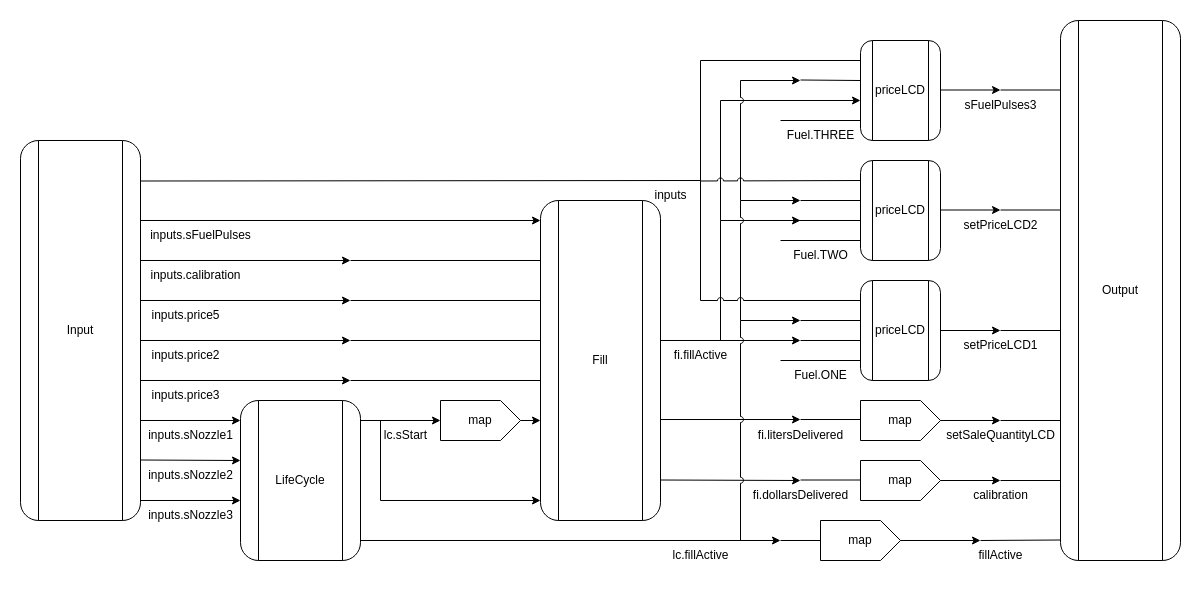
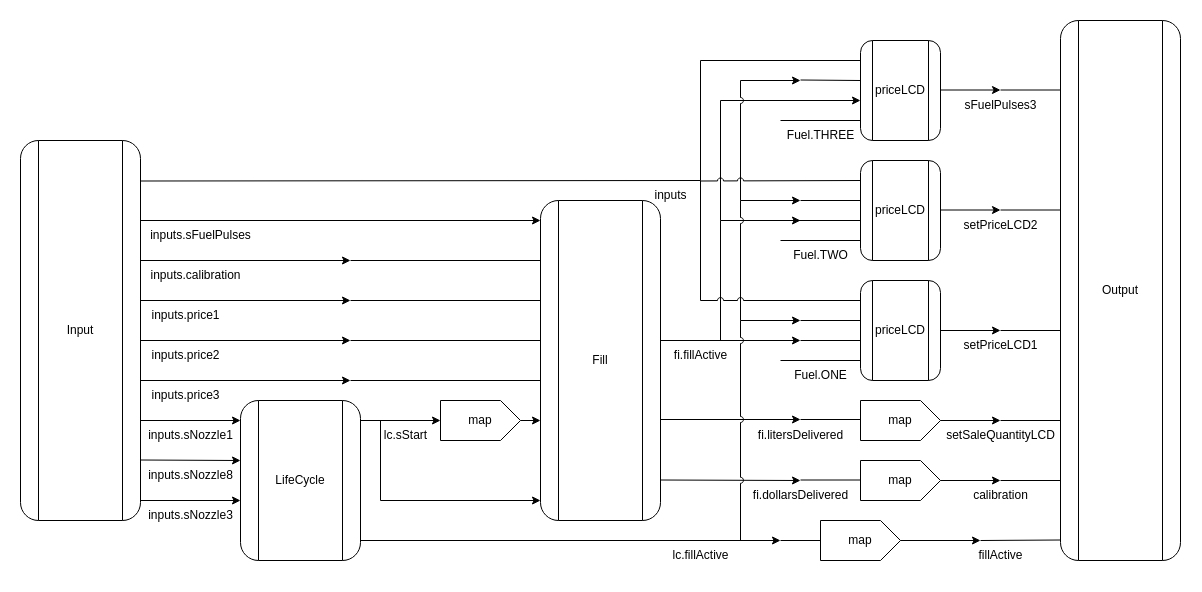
node "inputs.price5": label "inputs.price5" -> "inputs.price1"
node "inputs.sNozzle2": label "inputs.sNozzle2" -> "inputs.sNozzle8"
